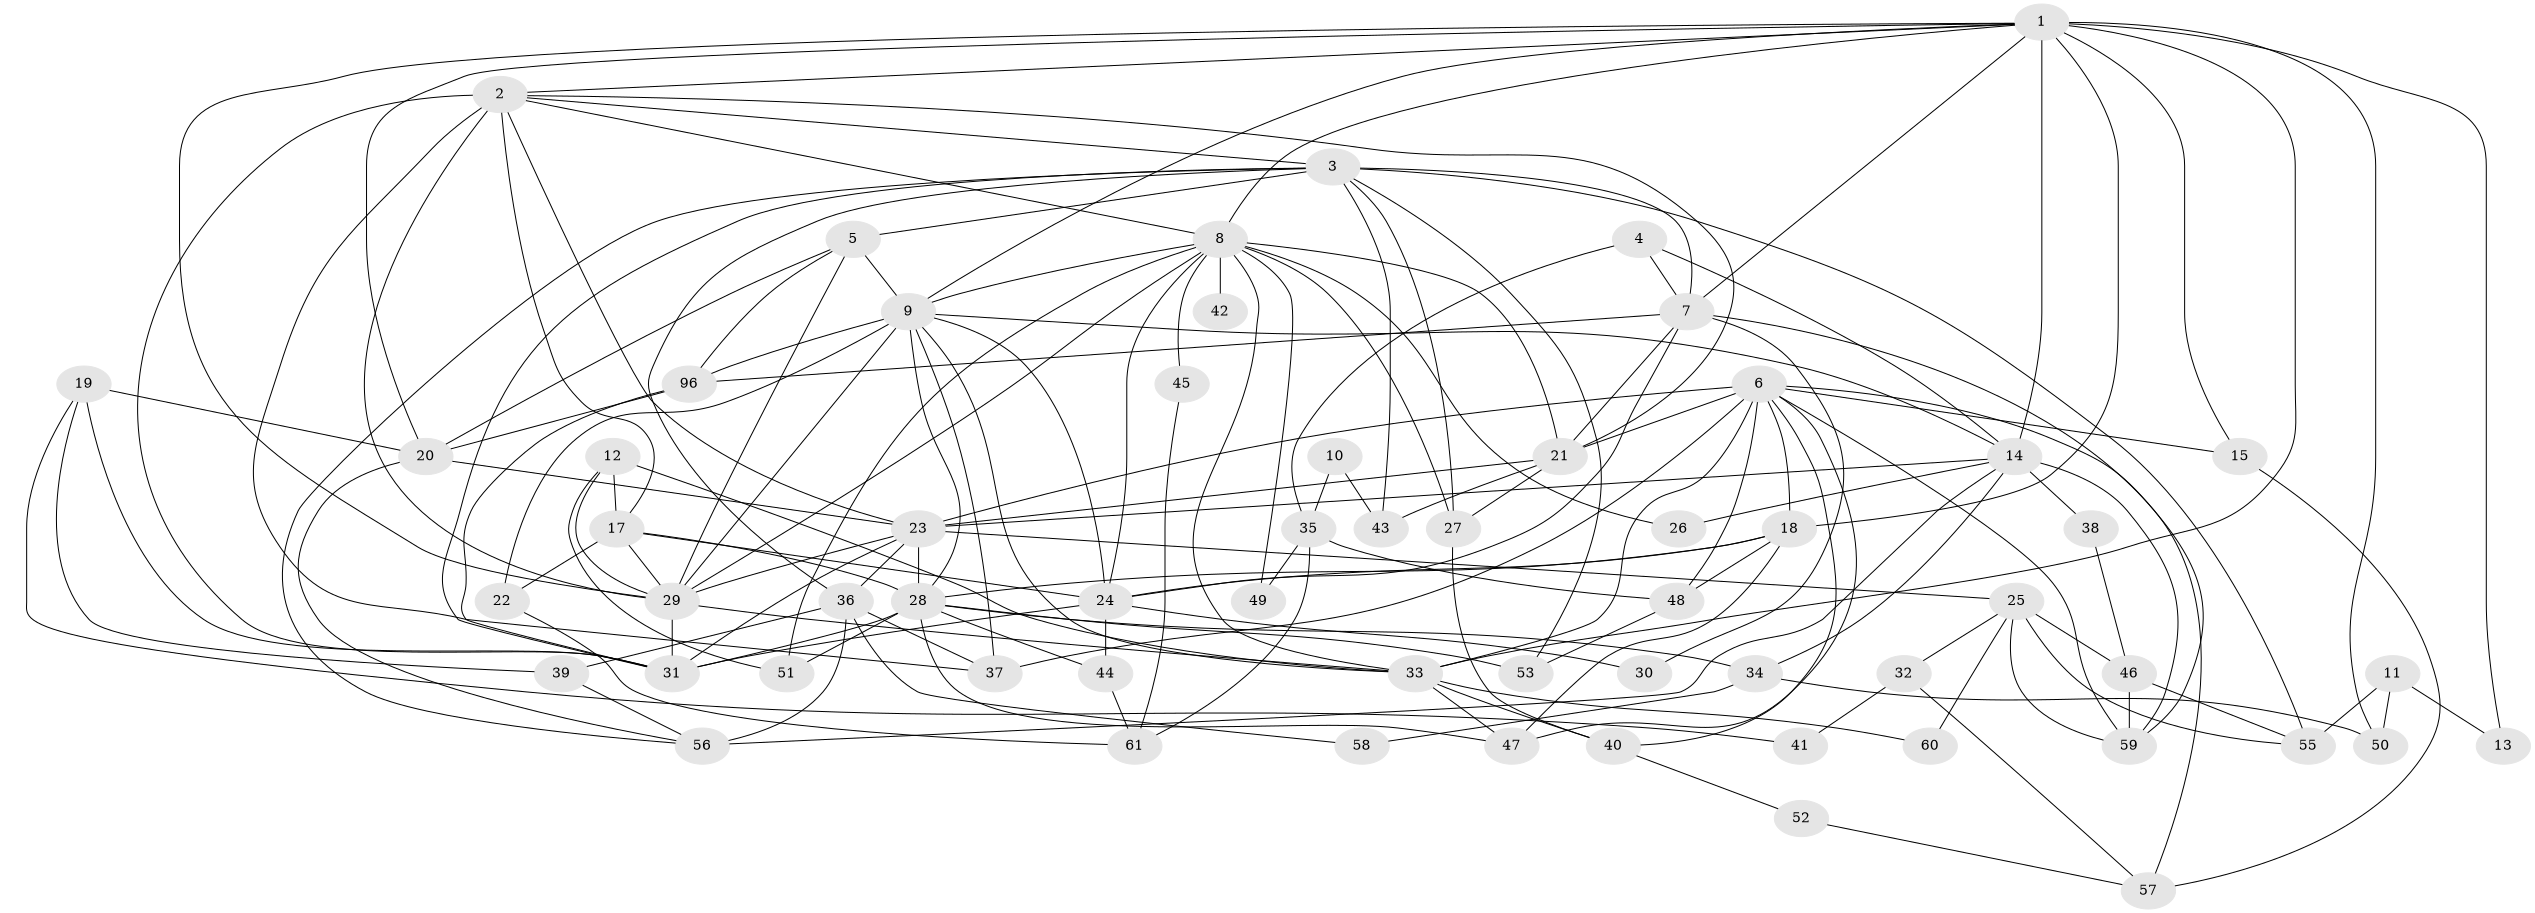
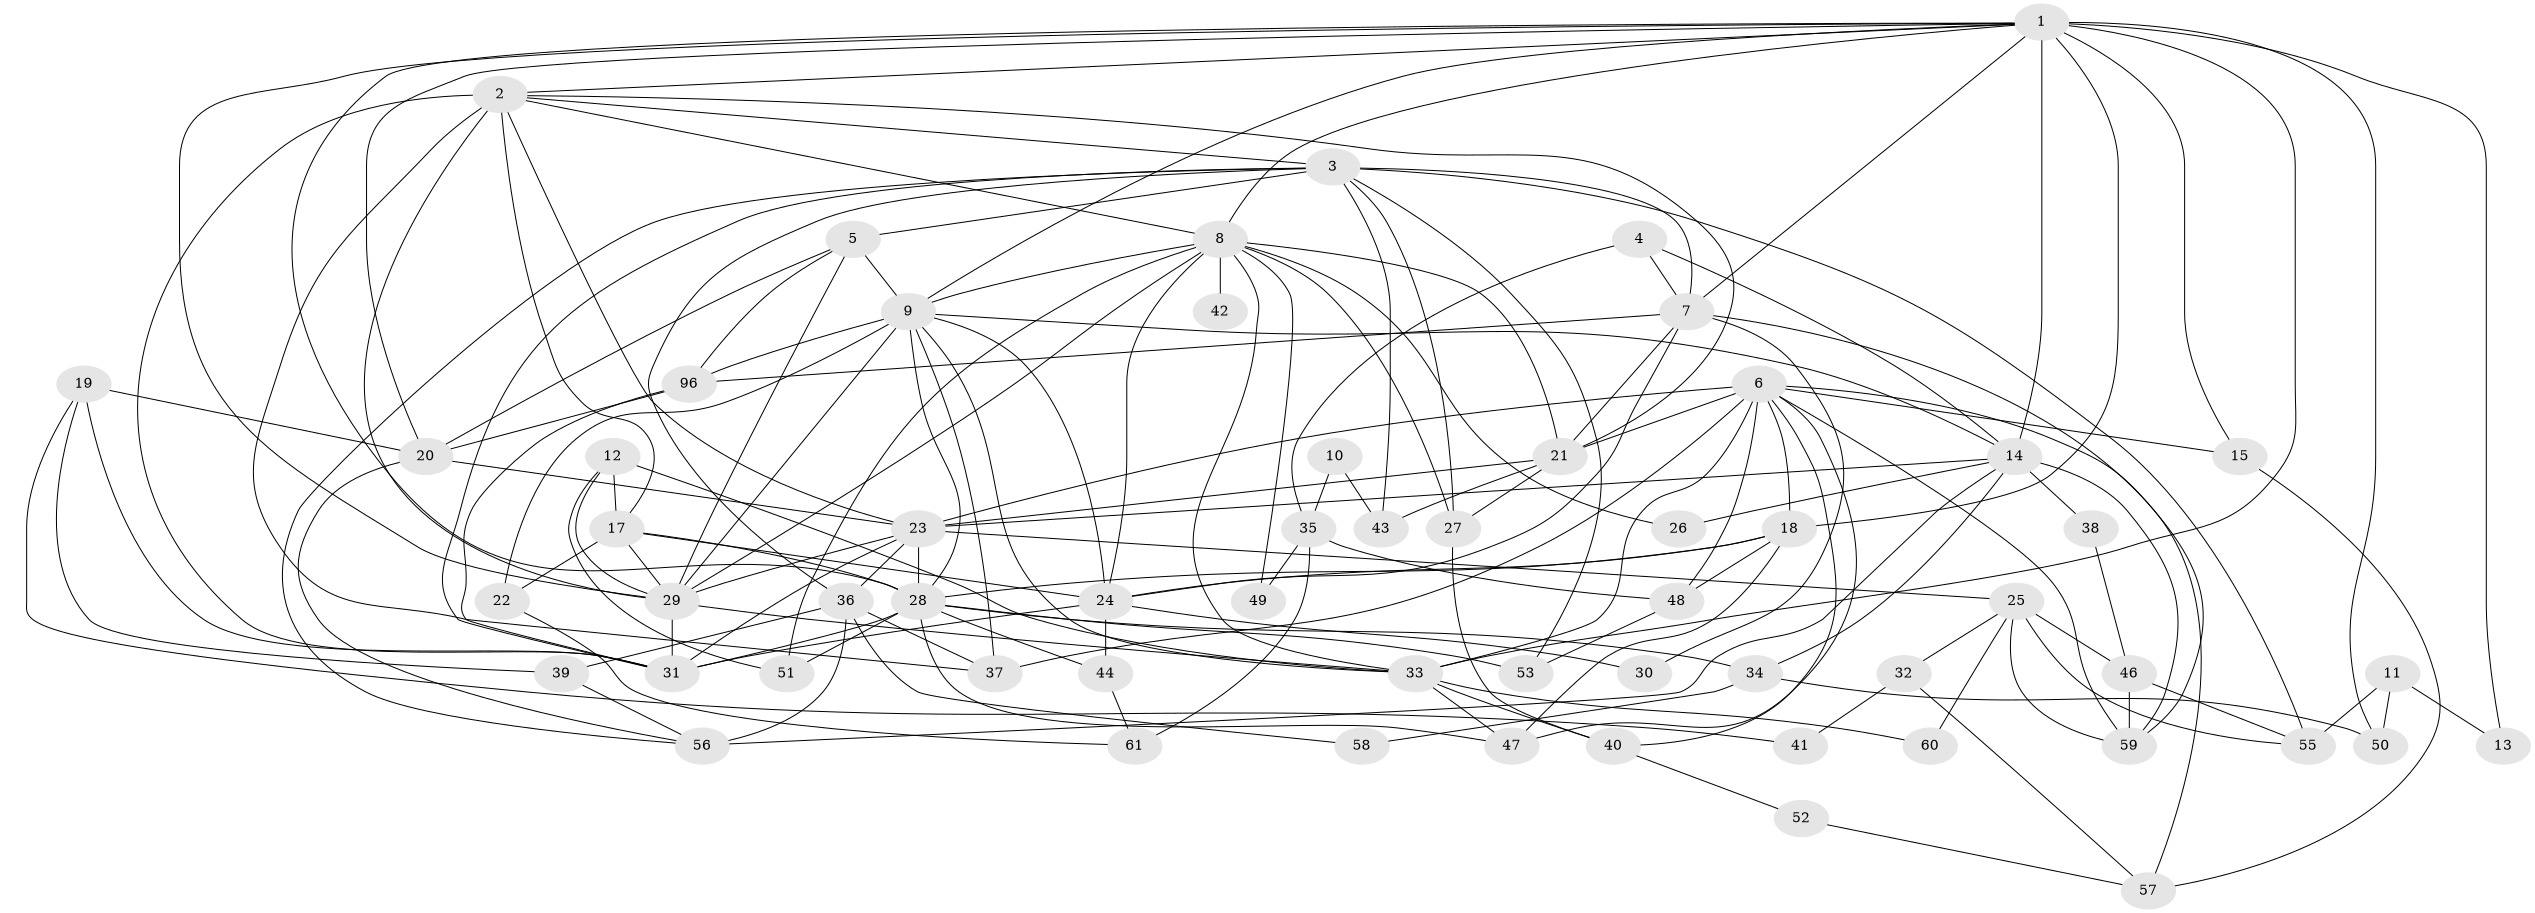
edge "1" -- "28": added
node "45": removed
